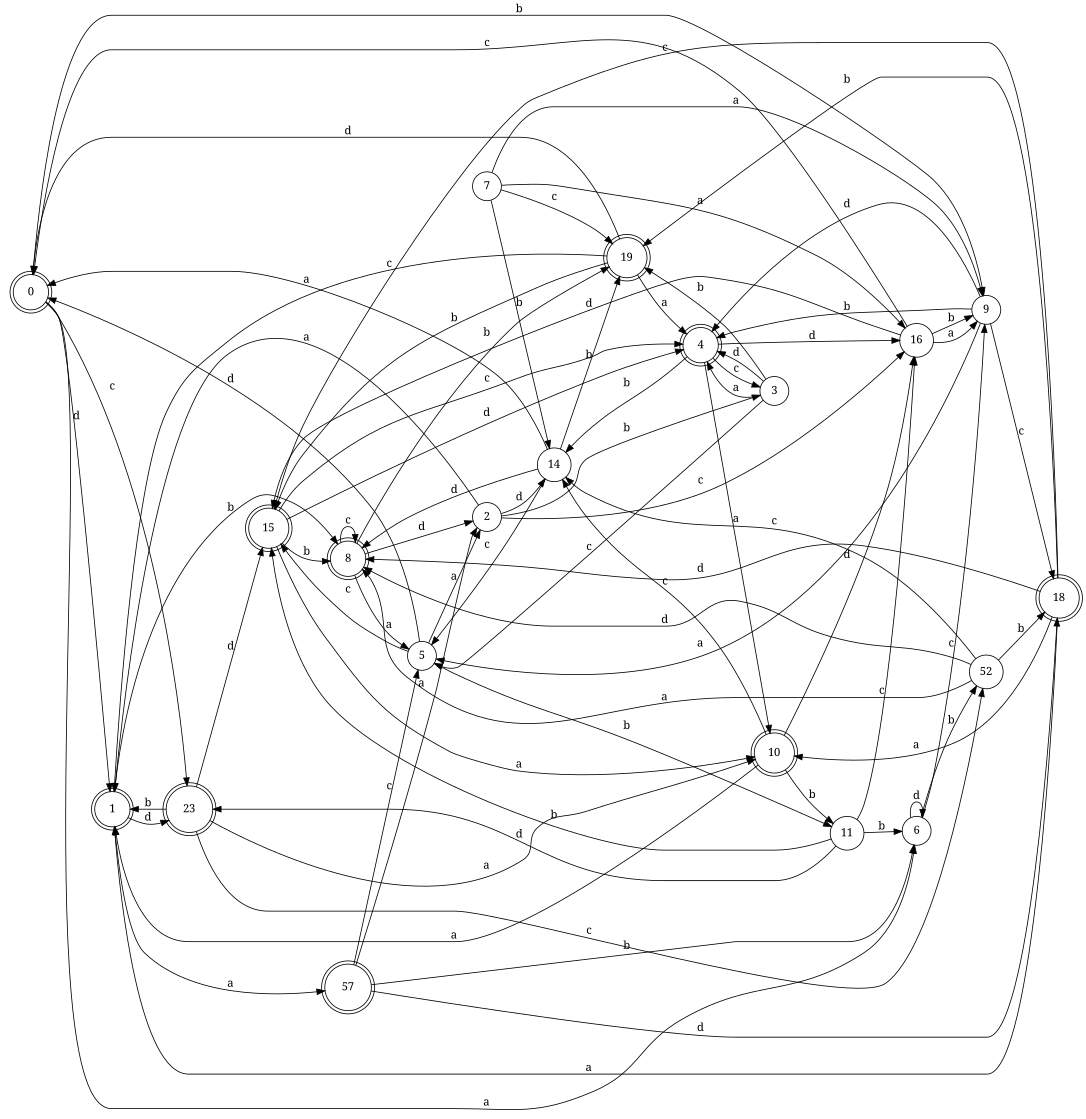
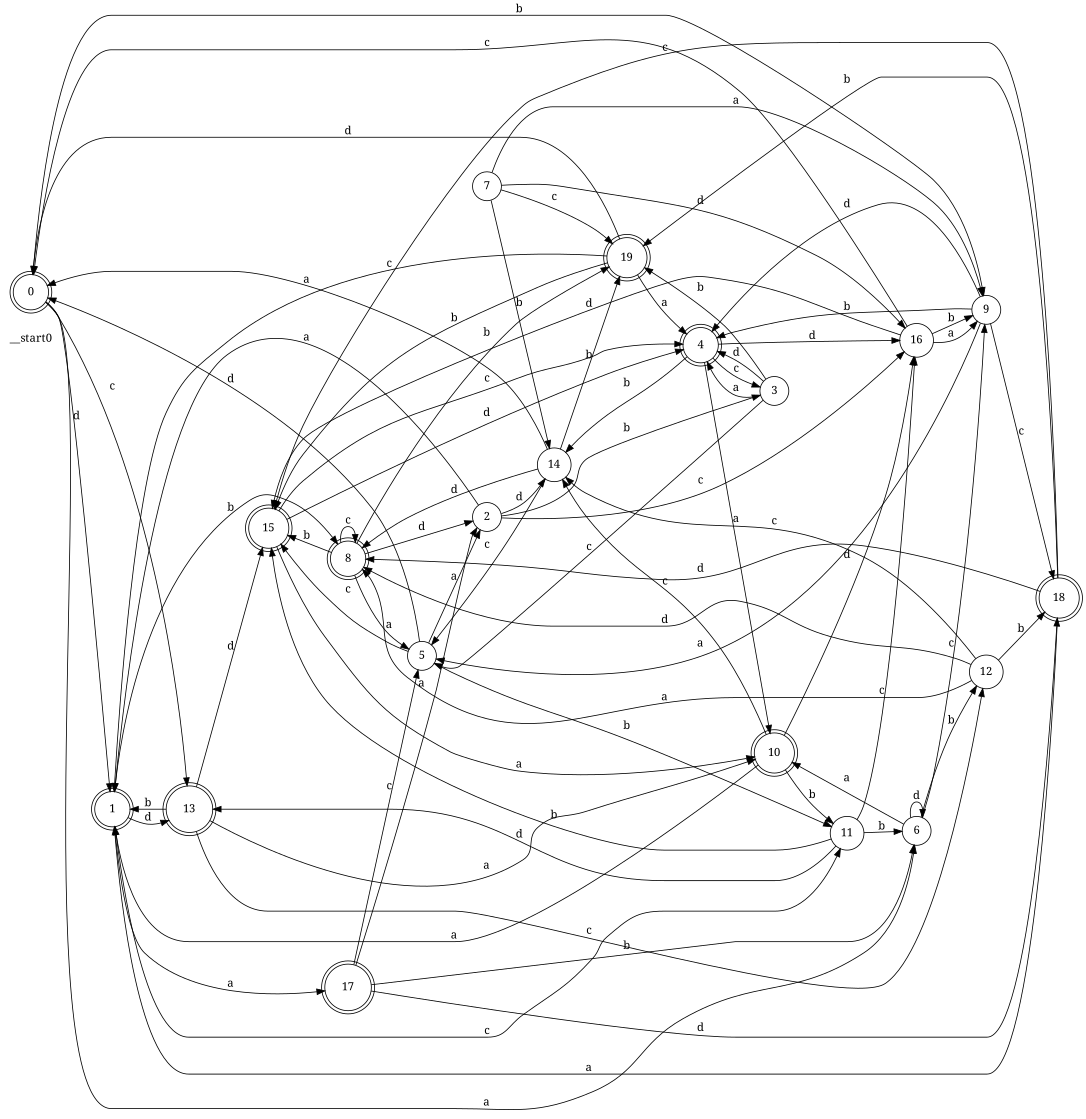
edge "7" -> "16": label "a" -> "d"
node "__start0": added
edge "15" -> "8": reversed
node "52": label "52" -> "12"
edge "18" -> "10": now "6" -> "10"
node "23": label "23" -> "13"
node "57": label "57" -> "17"
edge "1" -> "11": added, label "c"
